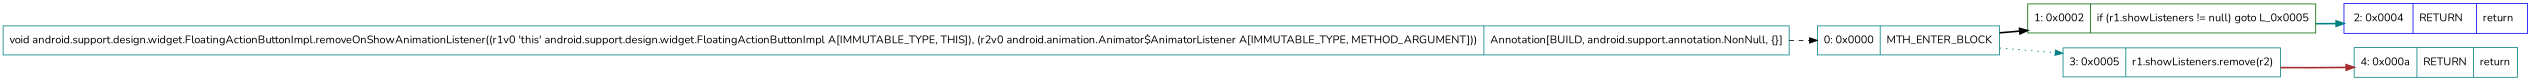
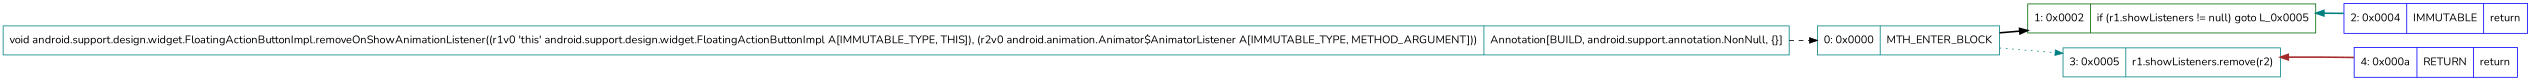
node "2: 0x0004": text "RETURN" -> "IMMUTABLE"
edge "1: 0x0002" -> "2: 0x0004": reversed
node "4: 0x000a": color teal -> blue
edge "3: 0x0005" -> "4: 0x000a": reversed
